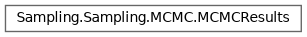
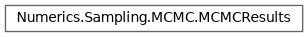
node "Sampling.Sampling.MCMC.MCMCResults": label "Sampling.Sampling.MCMC.MCMCResults" -> "Numerics.Sampling.MCMC.MCMCResults"
